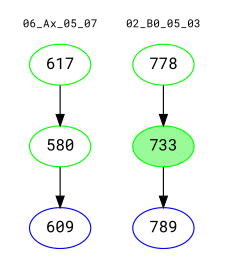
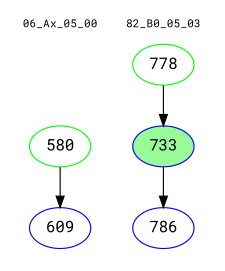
cluster "06_Ax_05_07": label "06_Ax_05_07" -> "06_Ax_05_00"
cluster "02_B0_05_03": label "02_B0_05_03" -> "82_B0_05_03"
node "617": removed
node "733": color green -> blue
node "789": label "789" -> "786"
